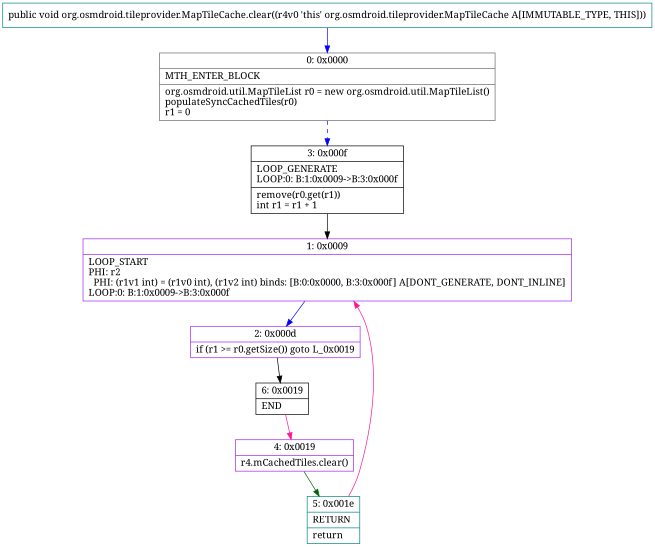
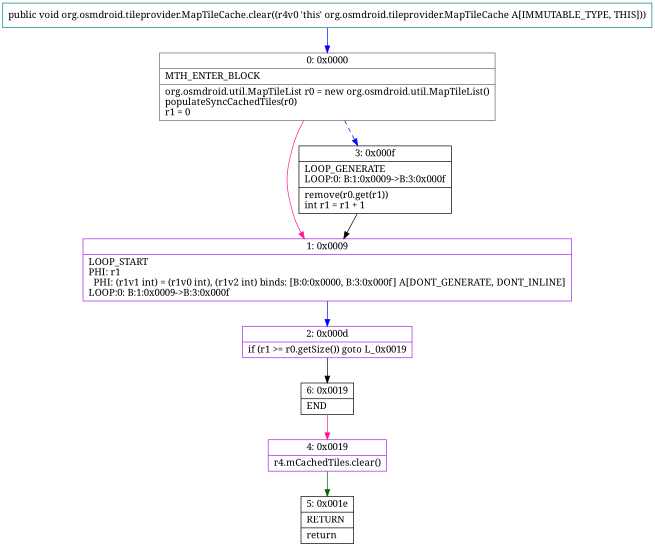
node "1: 0x0009": text "PHI: r2" -> "PHI: r1"
edge "5: 0x001e" -> "1: 0x0009": now "0: 0x0000" -> "1: 0x0009"
node "5: 0x001e": color teal -> black
